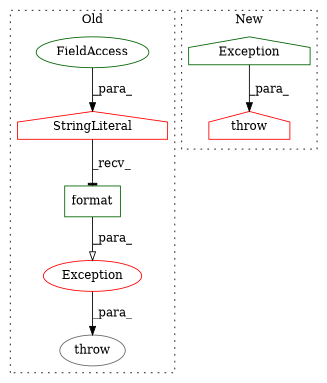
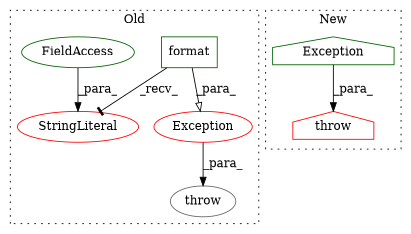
node "StringLiteral": shape house -> ellipse
edge "StringLiteral" -> "format": reversed
